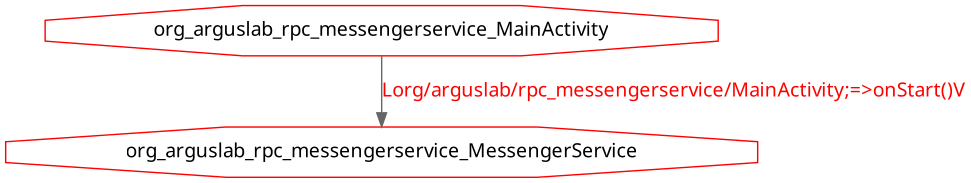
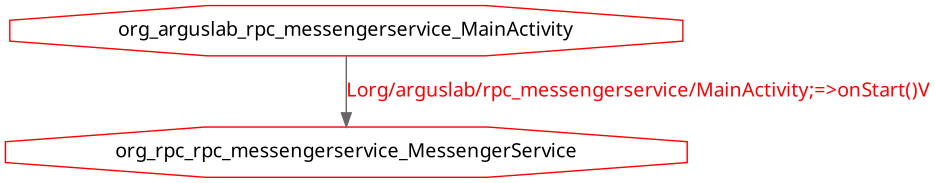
node "org_arguslab_rpc_messengerservice_MessengerService": label "org_arguslab_rpc_messengerservice_MessengerService" -> "org_rpc_rpc_messengerservice_MessengerService"
